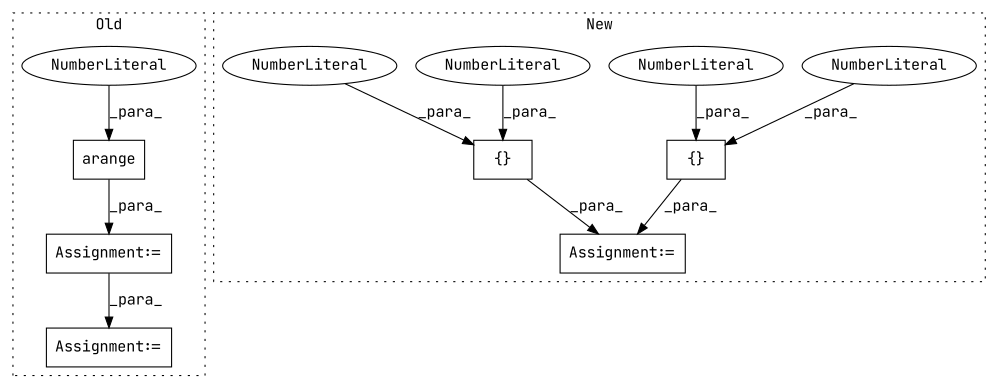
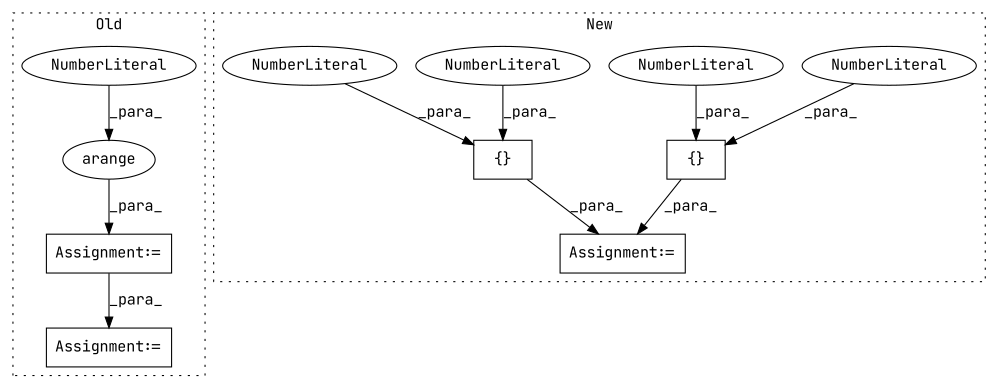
node "arange": shape box -> ellipse
